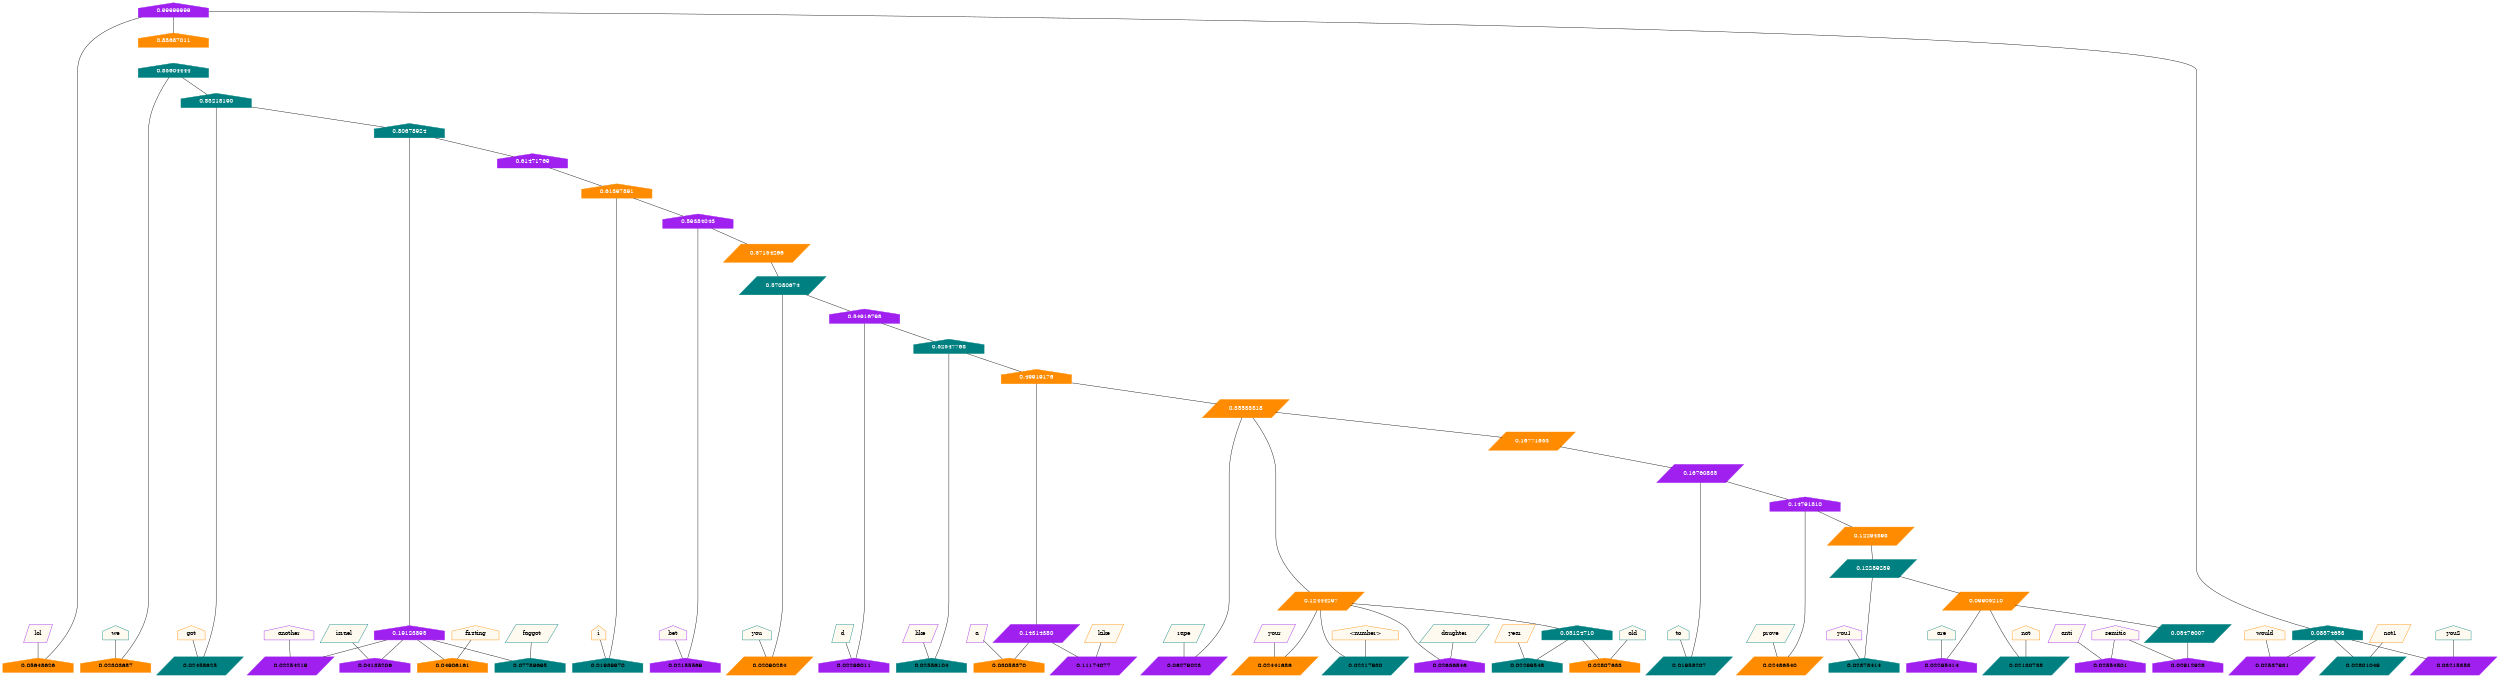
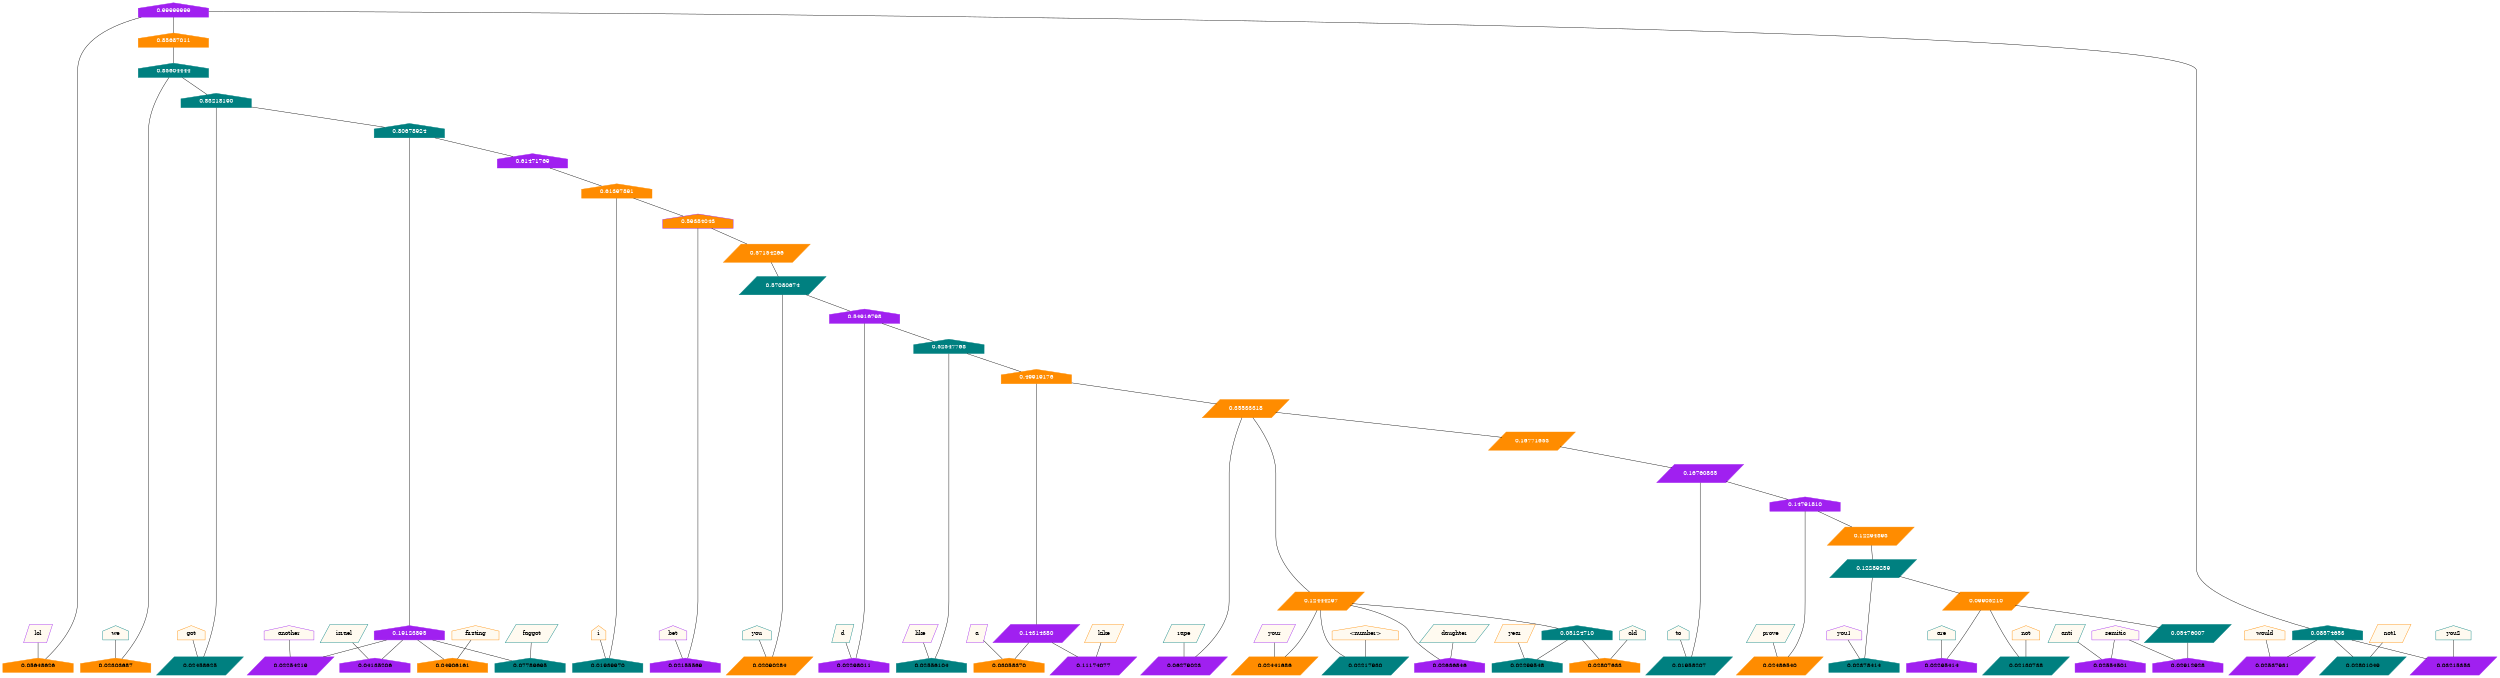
edge "0.85687011" -- "0.85604444": added
node "0.59384043": fillcolor purple -> darkorange
node "anti": color purple -> teal
